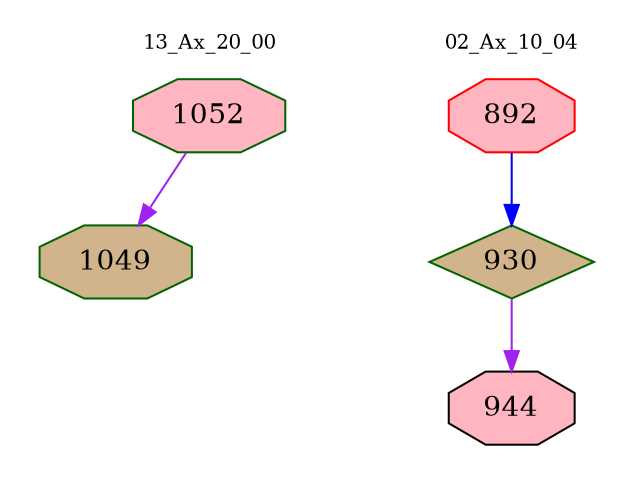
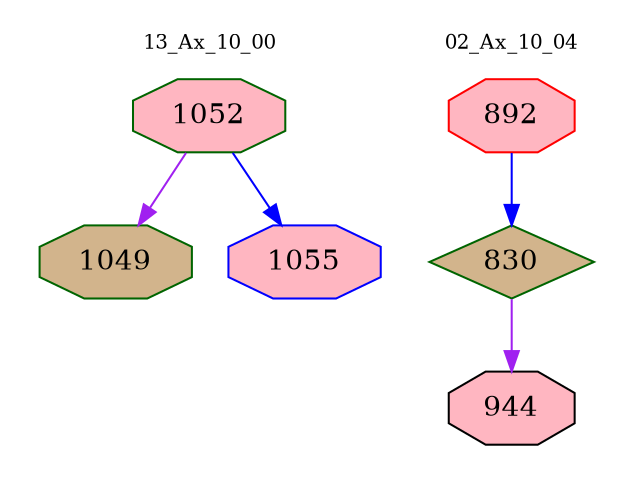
cluster "13_Ax_20_00": label "13_Ax_20_00" -> "13_Ax_10_00"
node "1055": added
node "930": label "930" -> "830"
